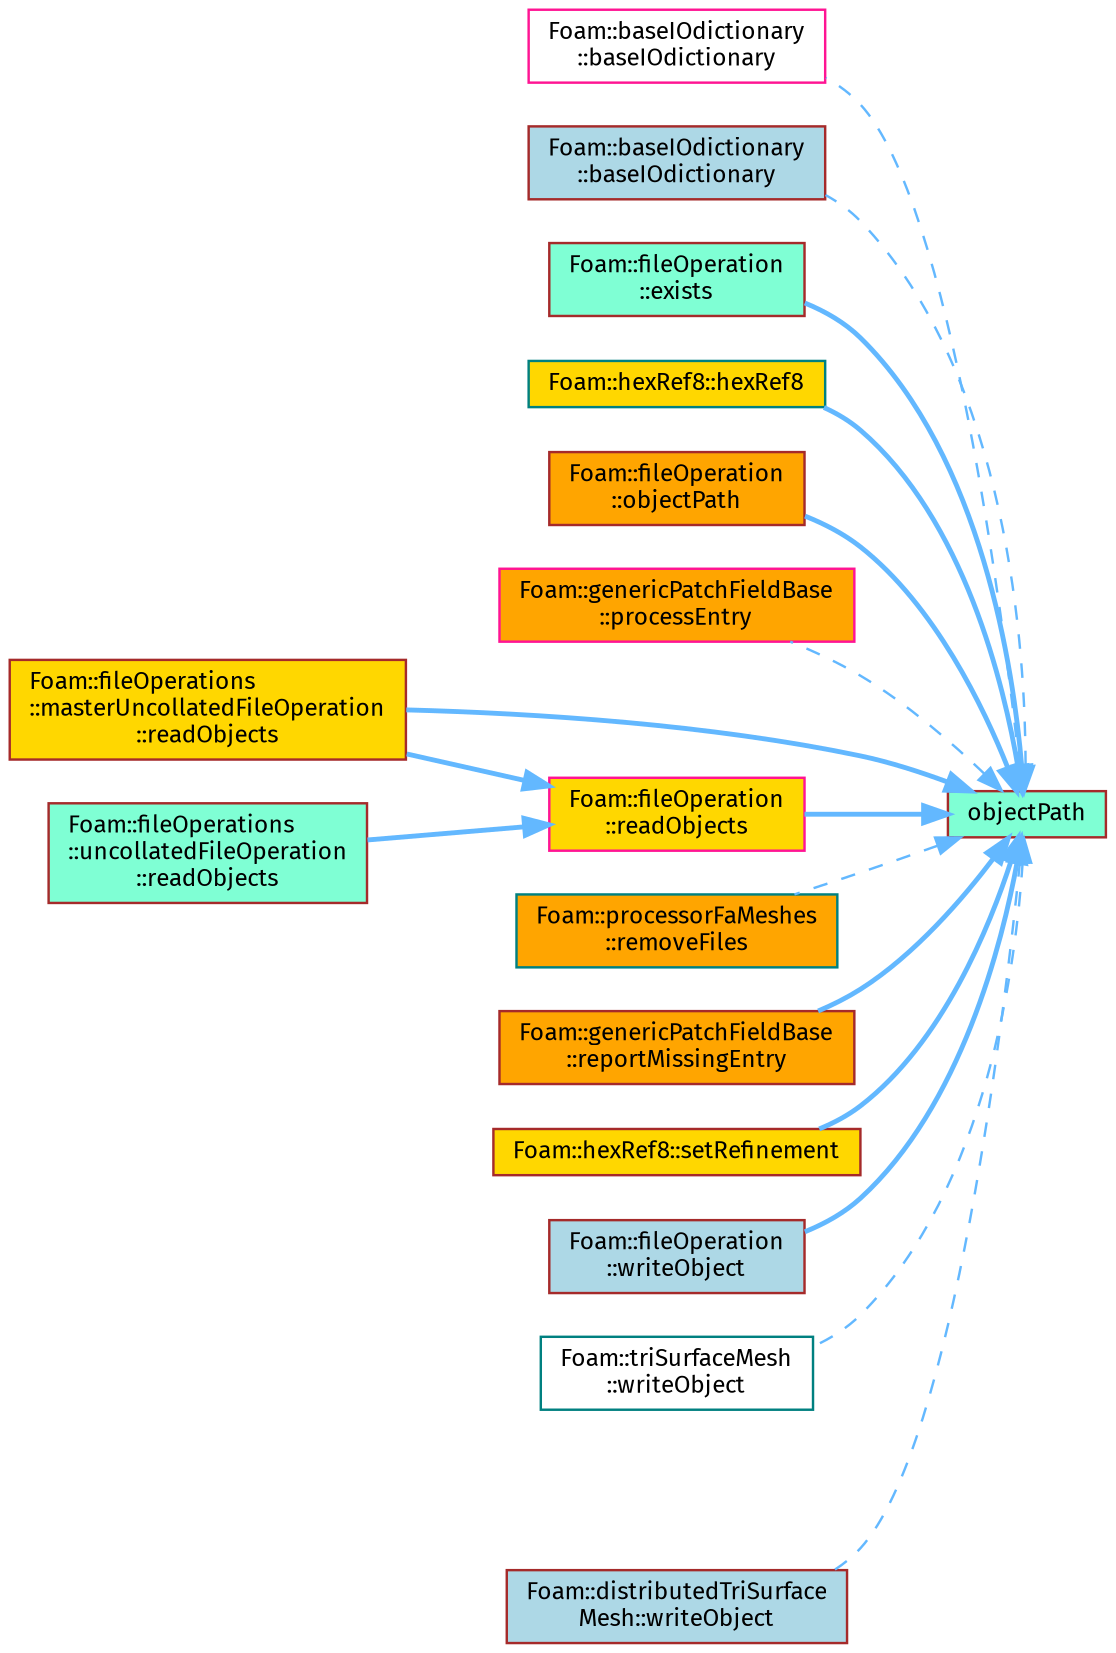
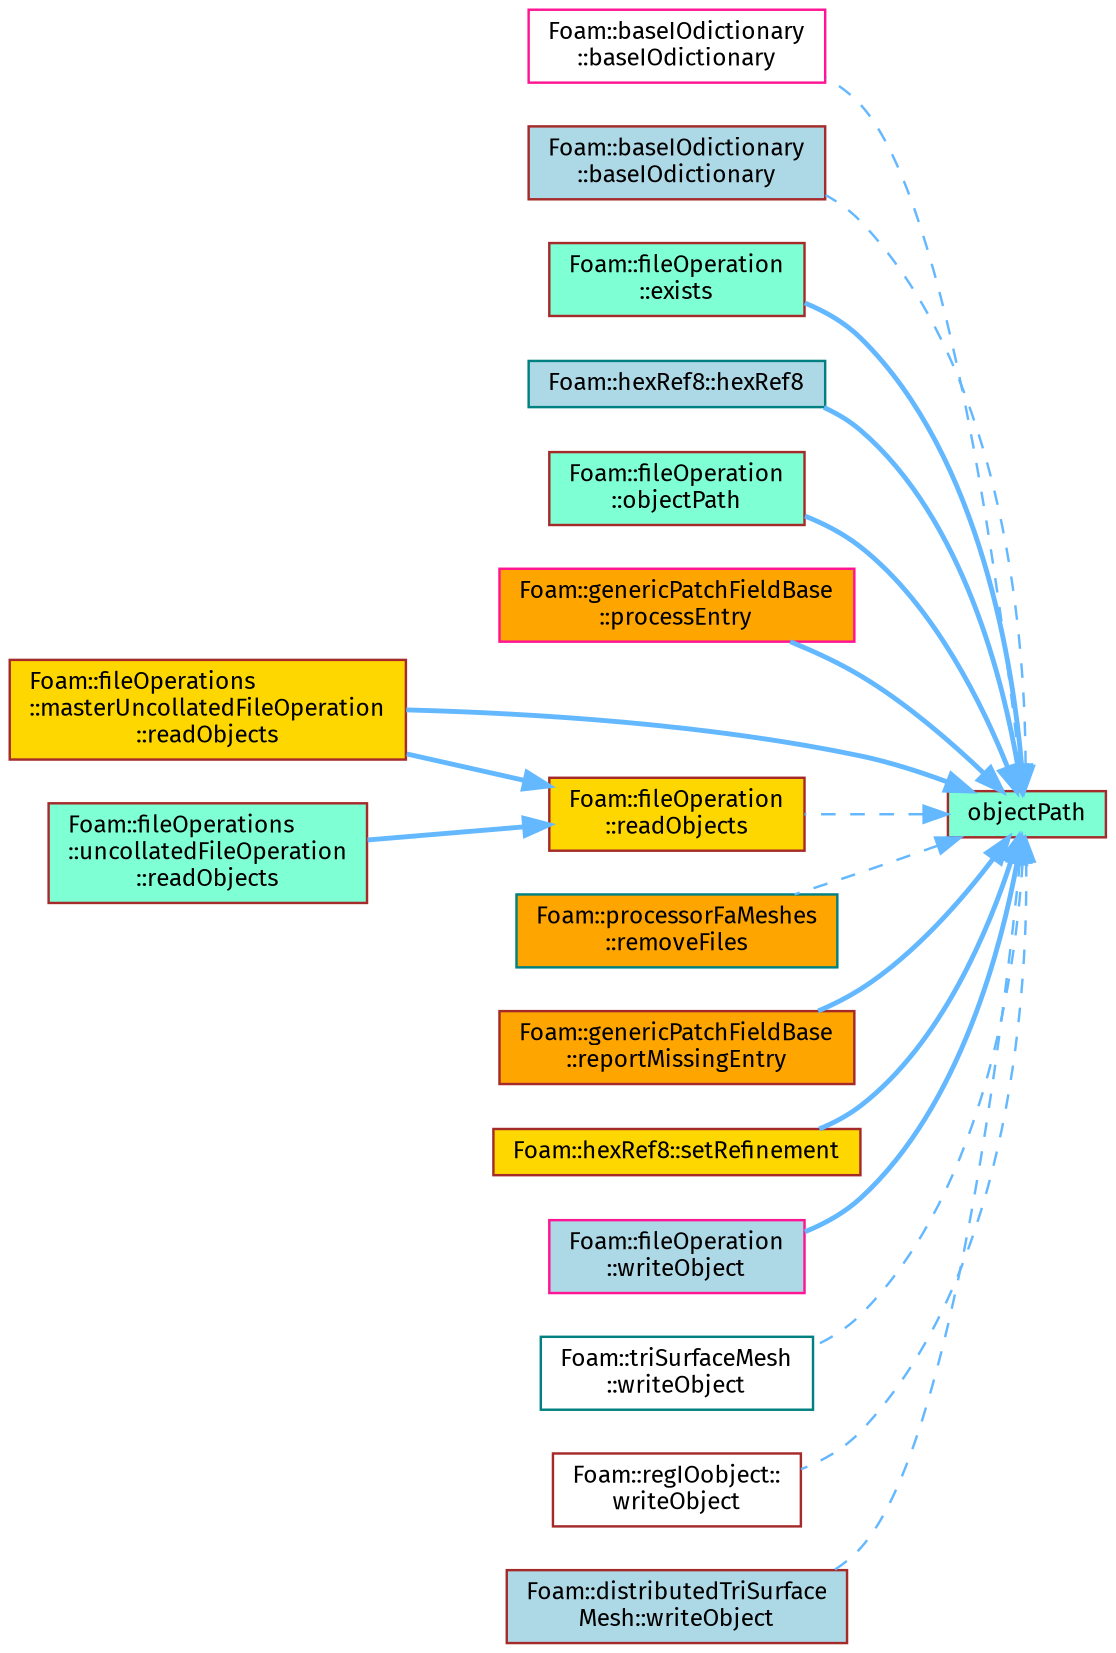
node "Foam::hexRef8::hexRef8": fillcolor gold -> lightblue
node "Foam::fileOperation ::objectPath": fillcolor orange -> aquamarine
edge "Foam::genericPatchFieldBase ::processEntry" -> "objectPath": style dashed -> bold
node "Foam::fileOperation ::readObjects": color deeppink -> brown
edge "Foam::fileOperation ::readObjects" -> "objectPath": style bold -> dashed
node "Foam::fileOperation ::writeObject": color brown -> deeppink
node "Foam::regIOobject:: writeObject": added
